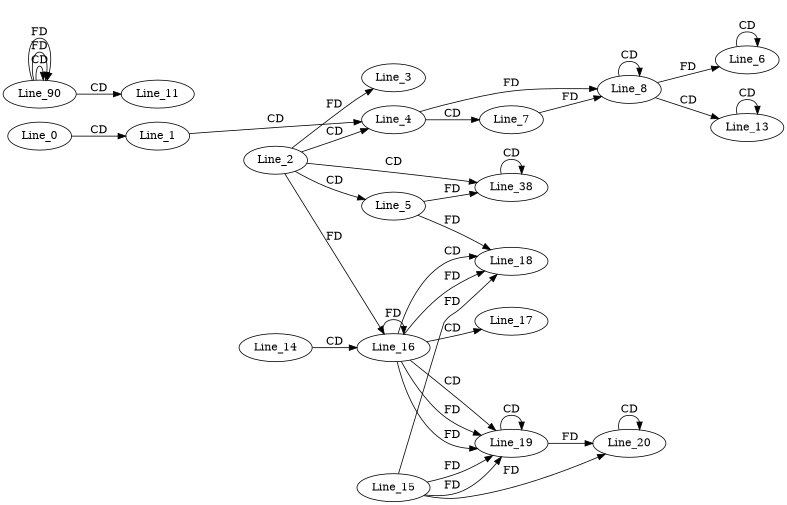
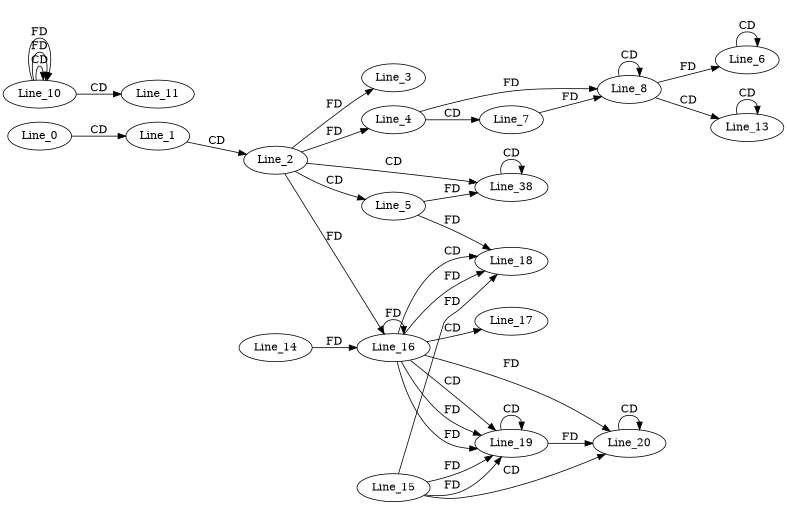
node "Line_90": label "Line_90" -> "Line_10"
edge "Line_1" -> "Line_4": now "Line_1" -> "Line_2"
edge "Line_2" -> "Line_4": label "CD" -> "FD"
edge "Line_14" -> "Line_16": label "CD" -> "FD"
edge "Line_16" -> "Line_20": added, label "FD"
edge "Line_15" -> "Line_20": label "FD" -> "CD"
